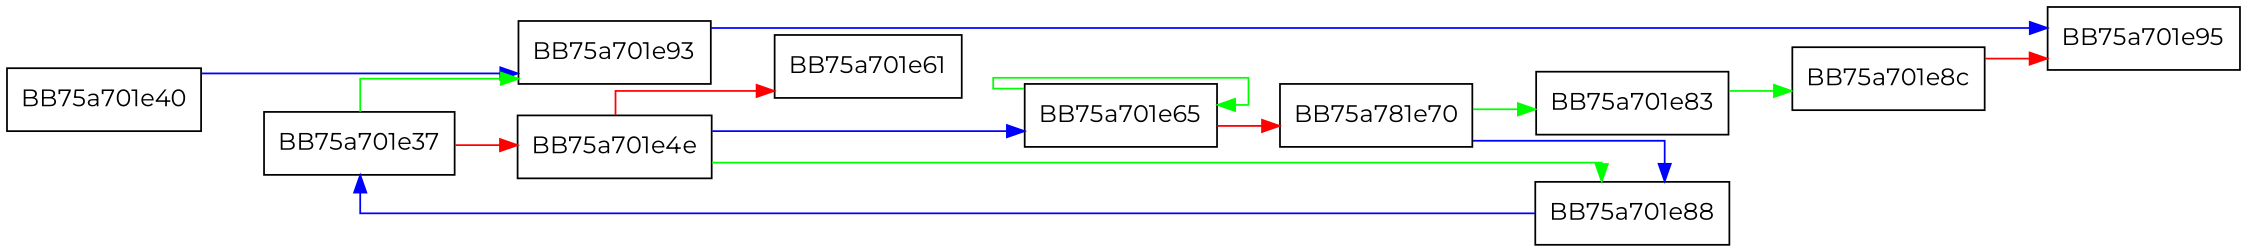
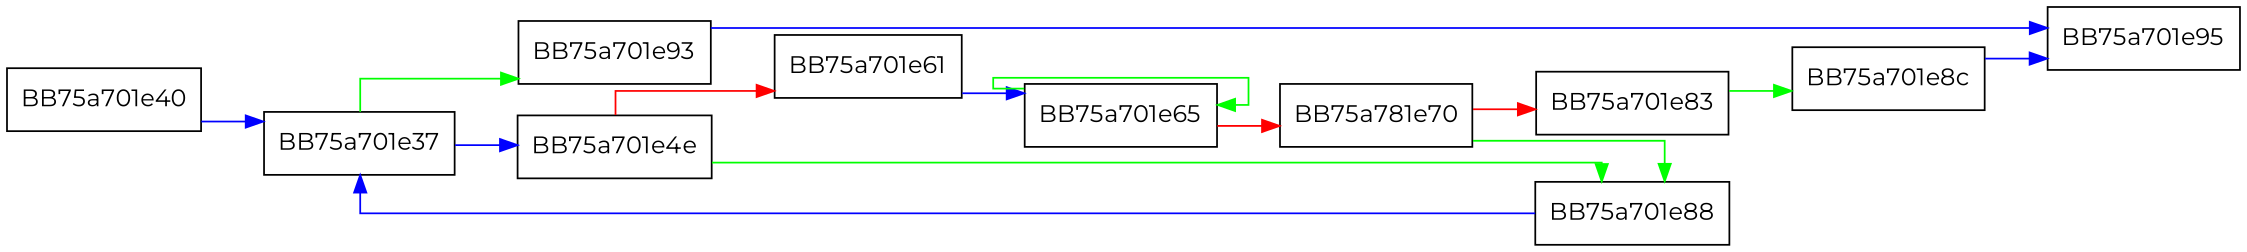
edge "BB75a701e8c" -> "BB75a701e95": color red -> blue
edge "BB75a701e40" -> "BB75a701e93": now "BB75a701e40" -> "BB75a701e37"
edge "BB75a781e70" -> "BB75a701e83": color green -> red
edge "BB75a701e4e" -> "BB75a701e65": now "BB75a701e61" -> "BB75a701e65"
edge "BB75a781e70" -> "BB75a701e88": color blue -> green
edge "BB75a701e37" -> "BB75a701e4e": color red -> blue
